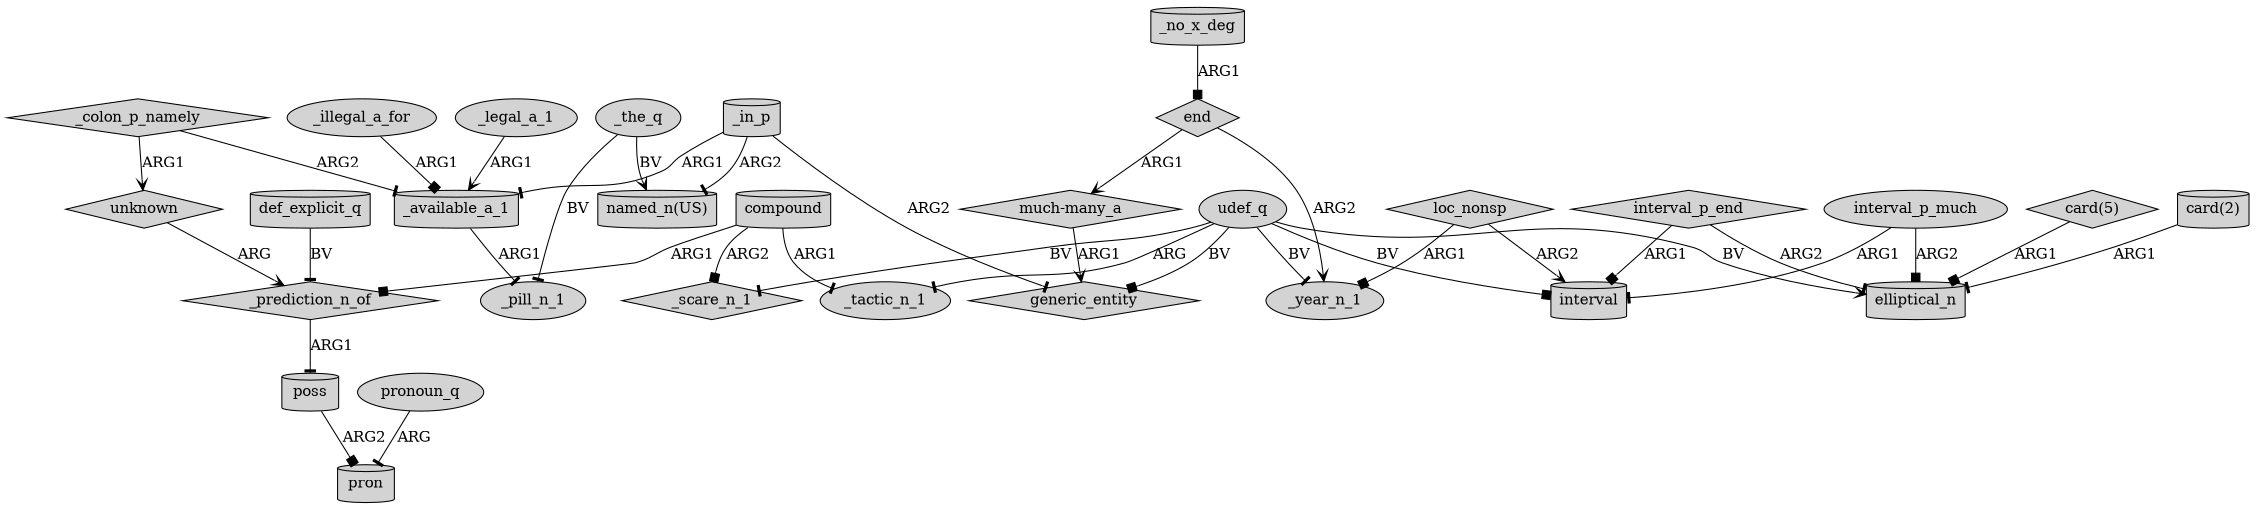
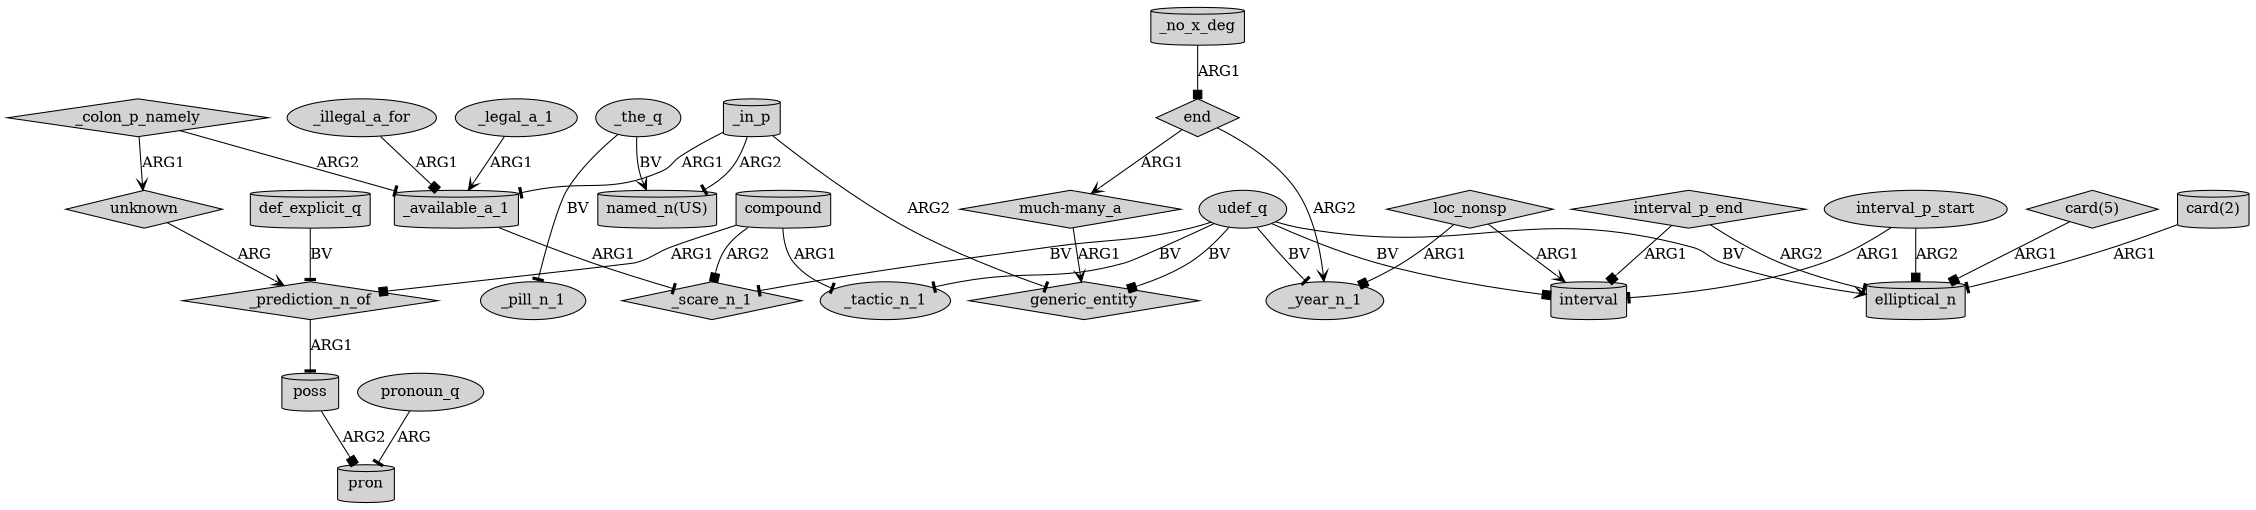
node "interval_p_much": label "interval_p_much" -> "interval_p_start"
edge "_available_a_1" -> "_pill_n_1": now "_available_a_1" -> "_scare_n_1"
edge "udef_q" -> "_tactic_n_1": label "ARG" -> "BV"
edge "loc_nonsp" -> "interval": label "ARG2" -> "ARG1"
